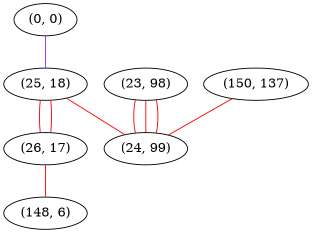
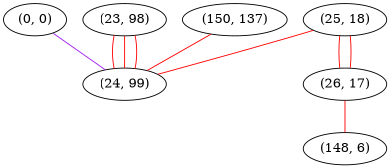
edge "(0, 0)" -- "(25, 18)": now "(0, 0)" -- "(24, 99)"
